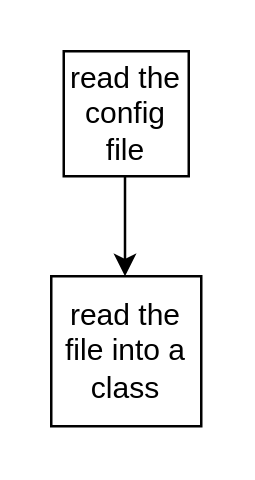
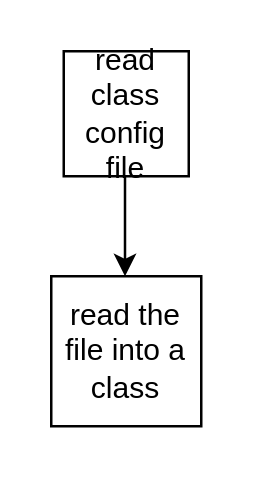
node "read the config file": label "read the config file" -> "read class config file"
